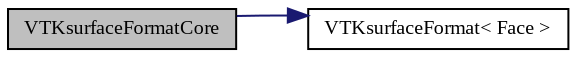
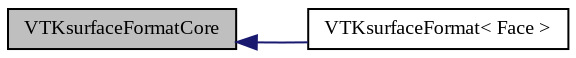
edge "VTKsurfaceFormatCore" -> "VTKsurfaceFormat< Face >": reversed
